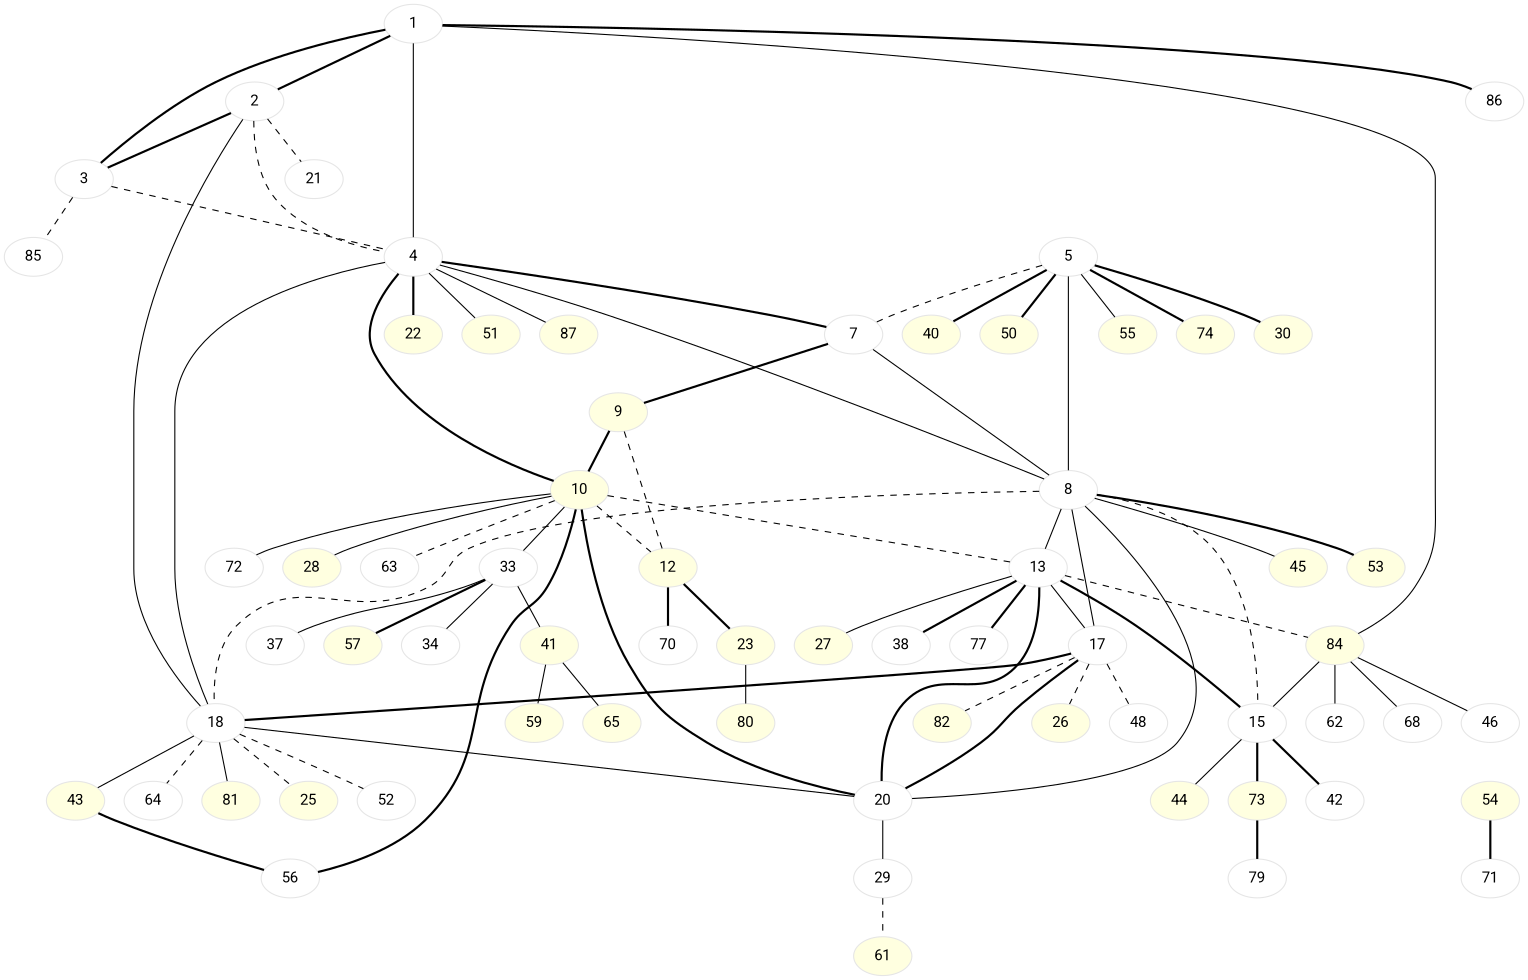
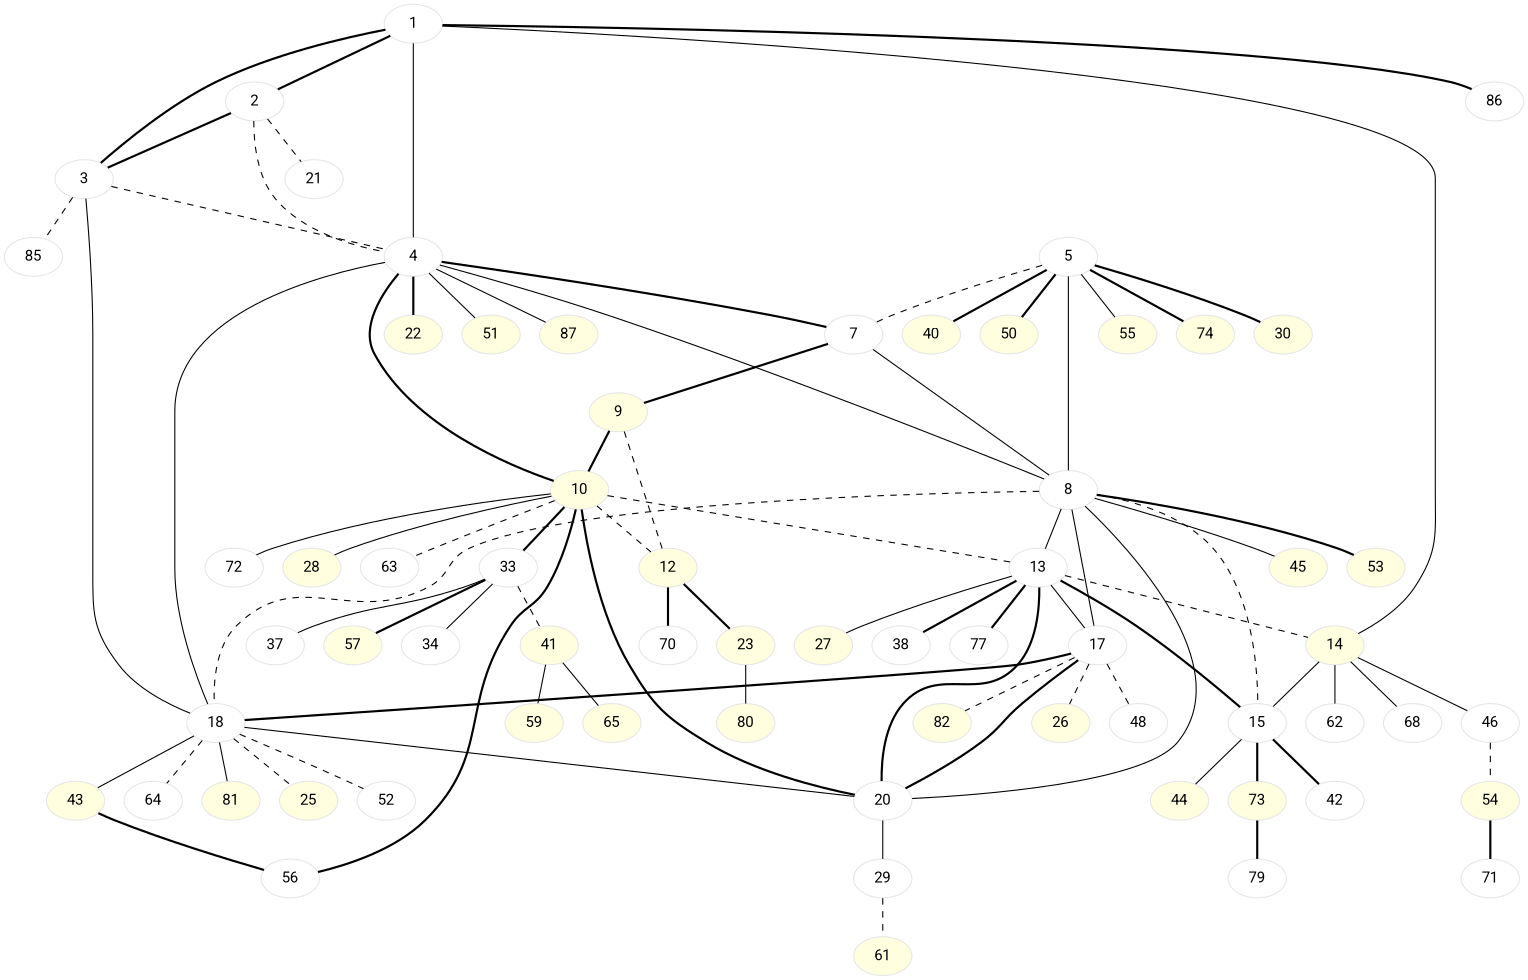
edge "2" -- "18": now "3" -- "18"
edge "10" -- "33": style solid -> bold
edge "33" -- "41": style solid -> dashed
node "84": label "84" -> "14"
edge "46" -- "54": added
